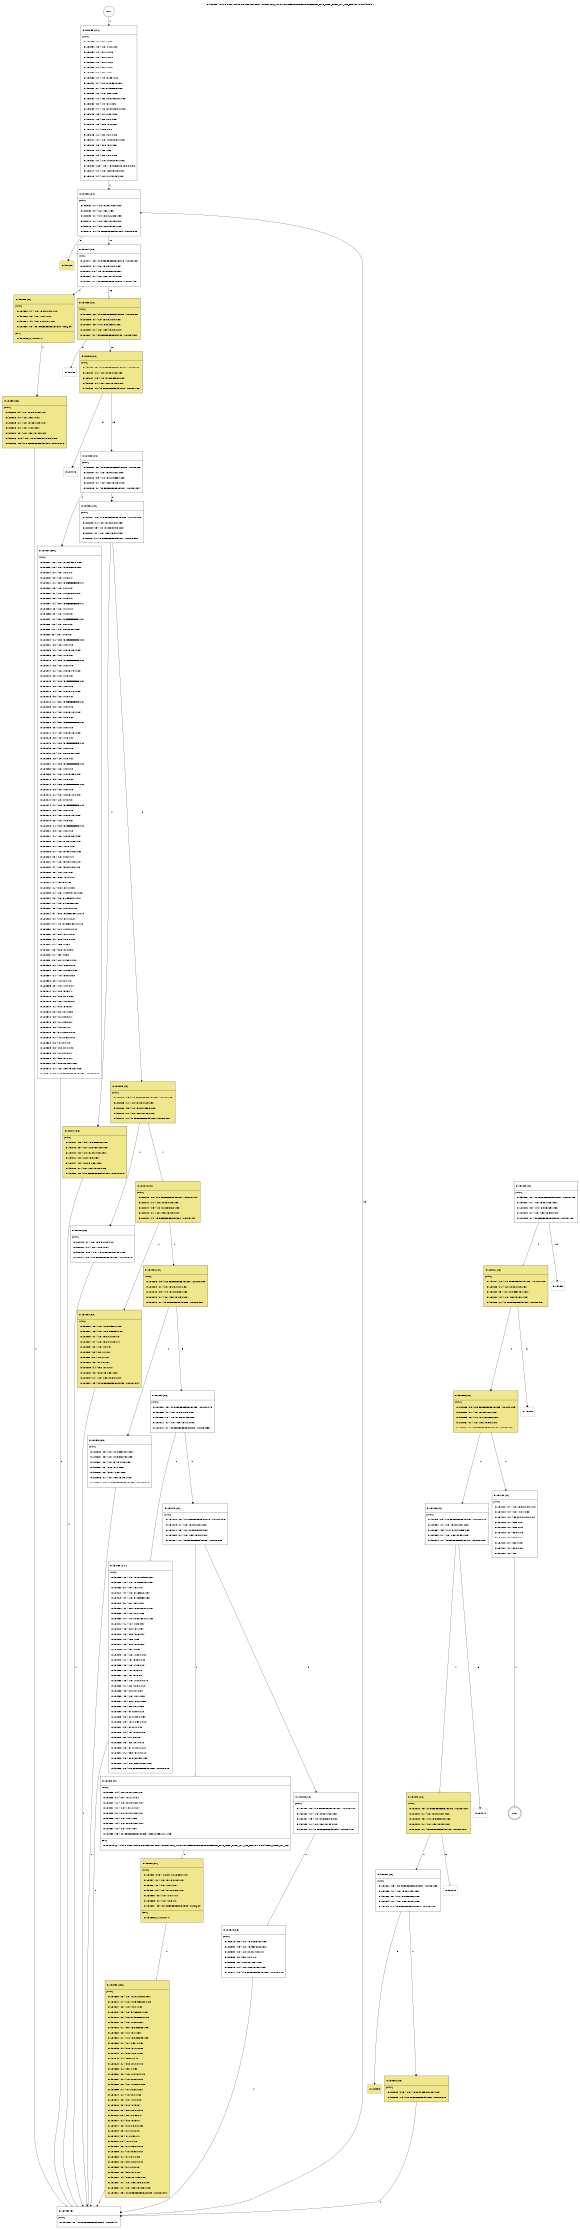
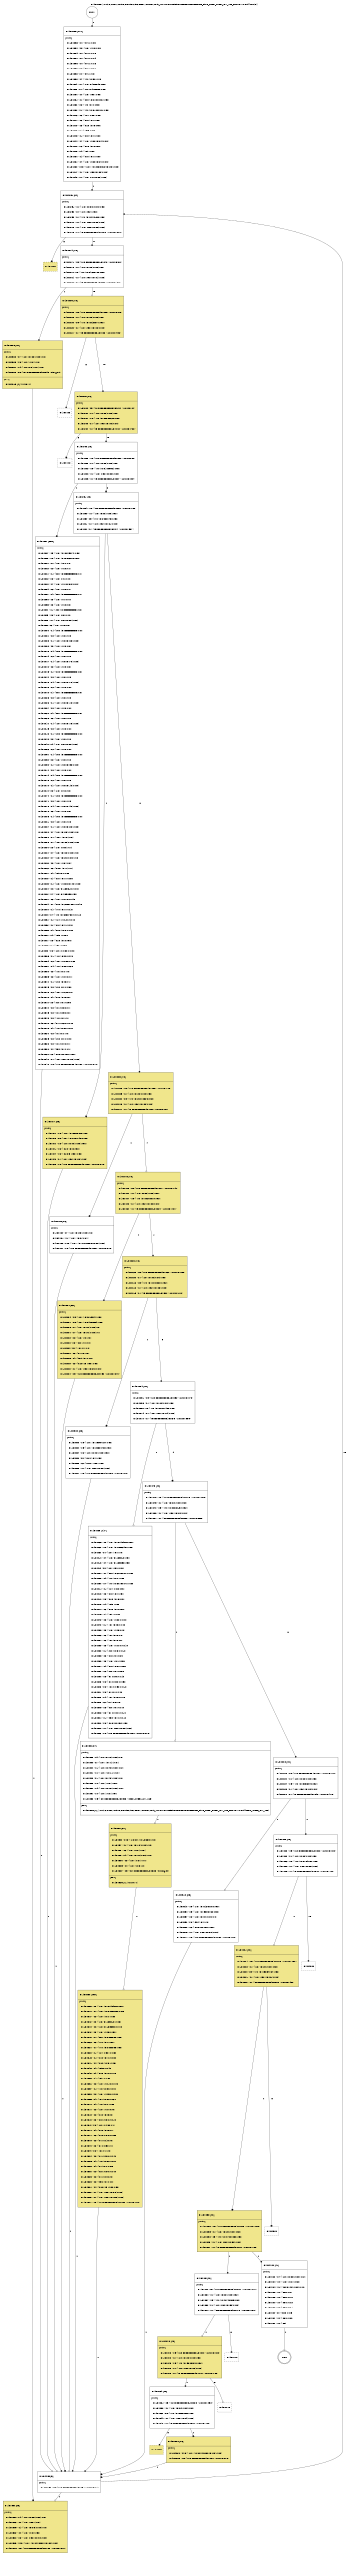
node "Final": label "Final" -> "Entry"
edge "0x401e9f [30]" -> "0x40225c [5]": reversed
edge "0x401b8c [28]" -> "0x401ba8 [28]": added, label "2"
